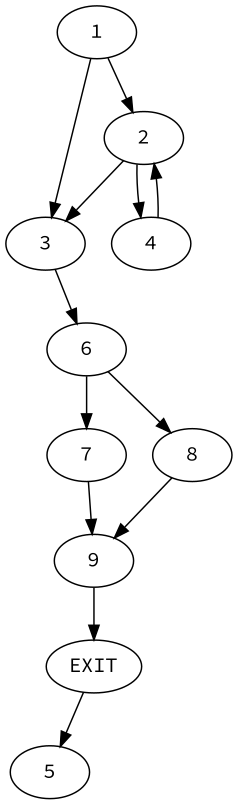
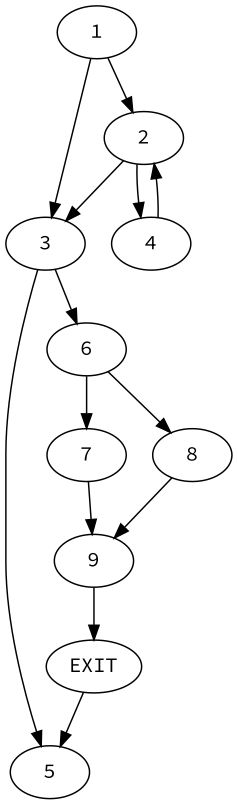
edge "3" -> "5": added
